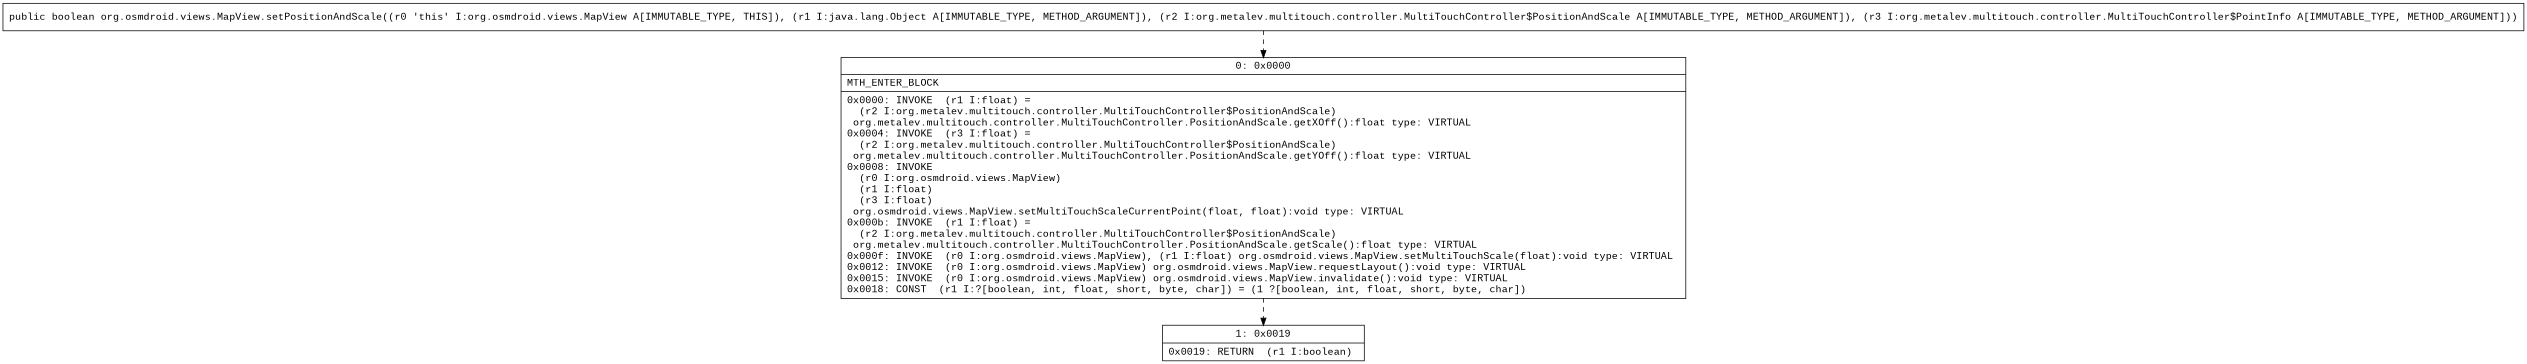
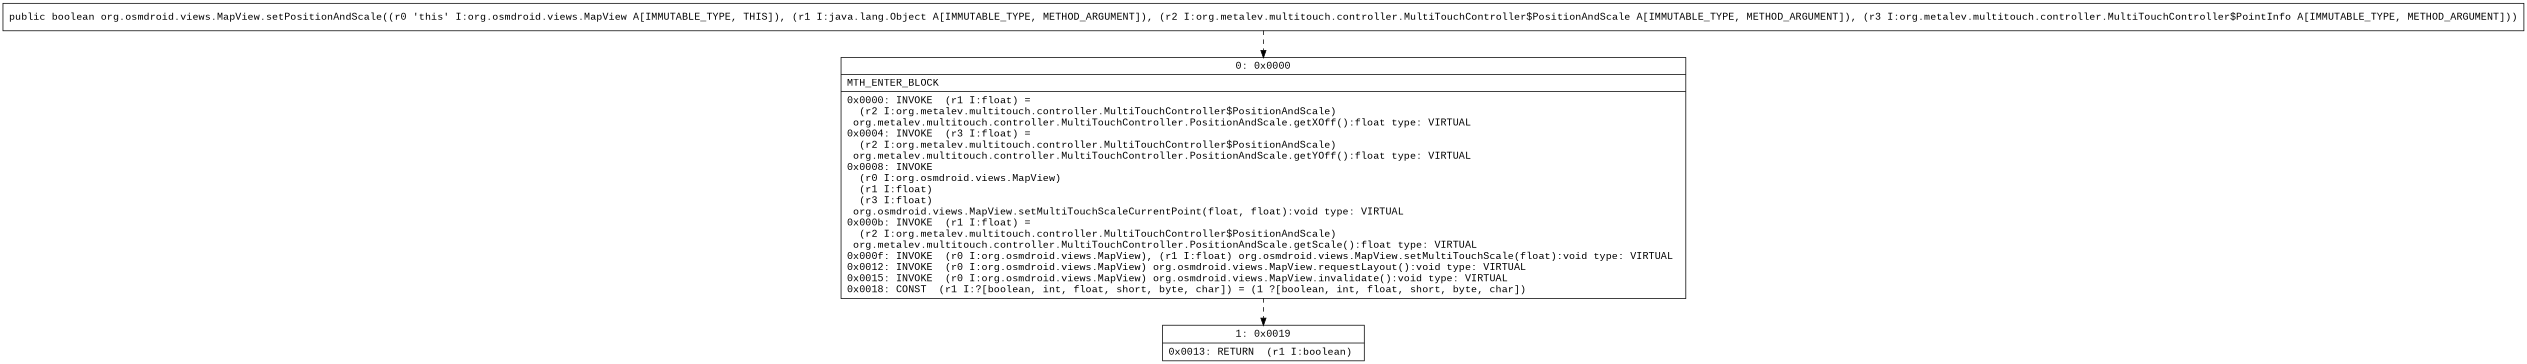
node "1: 0x0019": text "0x0019: RETURN  (r1 I:boolean)" -> "0x0013: RETURN  (r1 I:boolean)"
